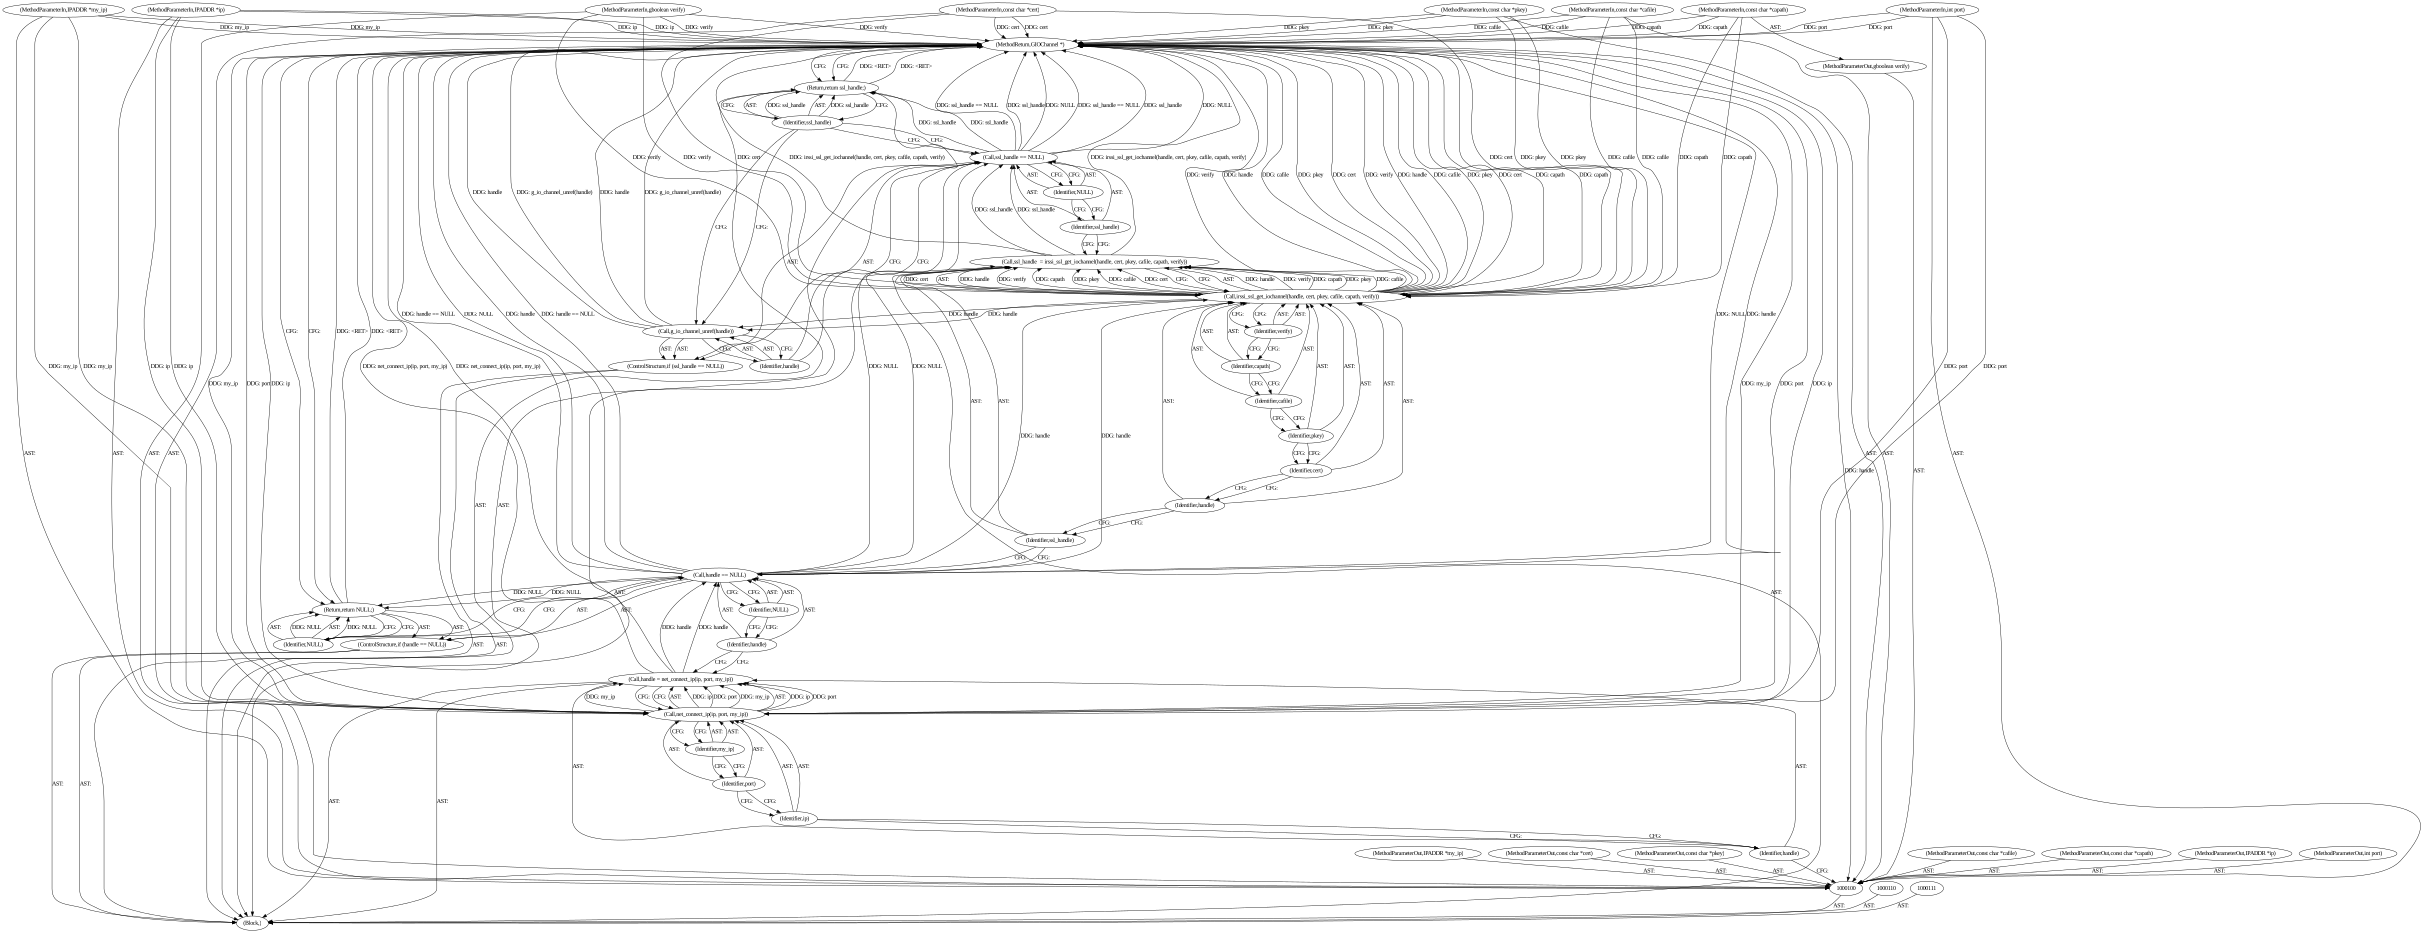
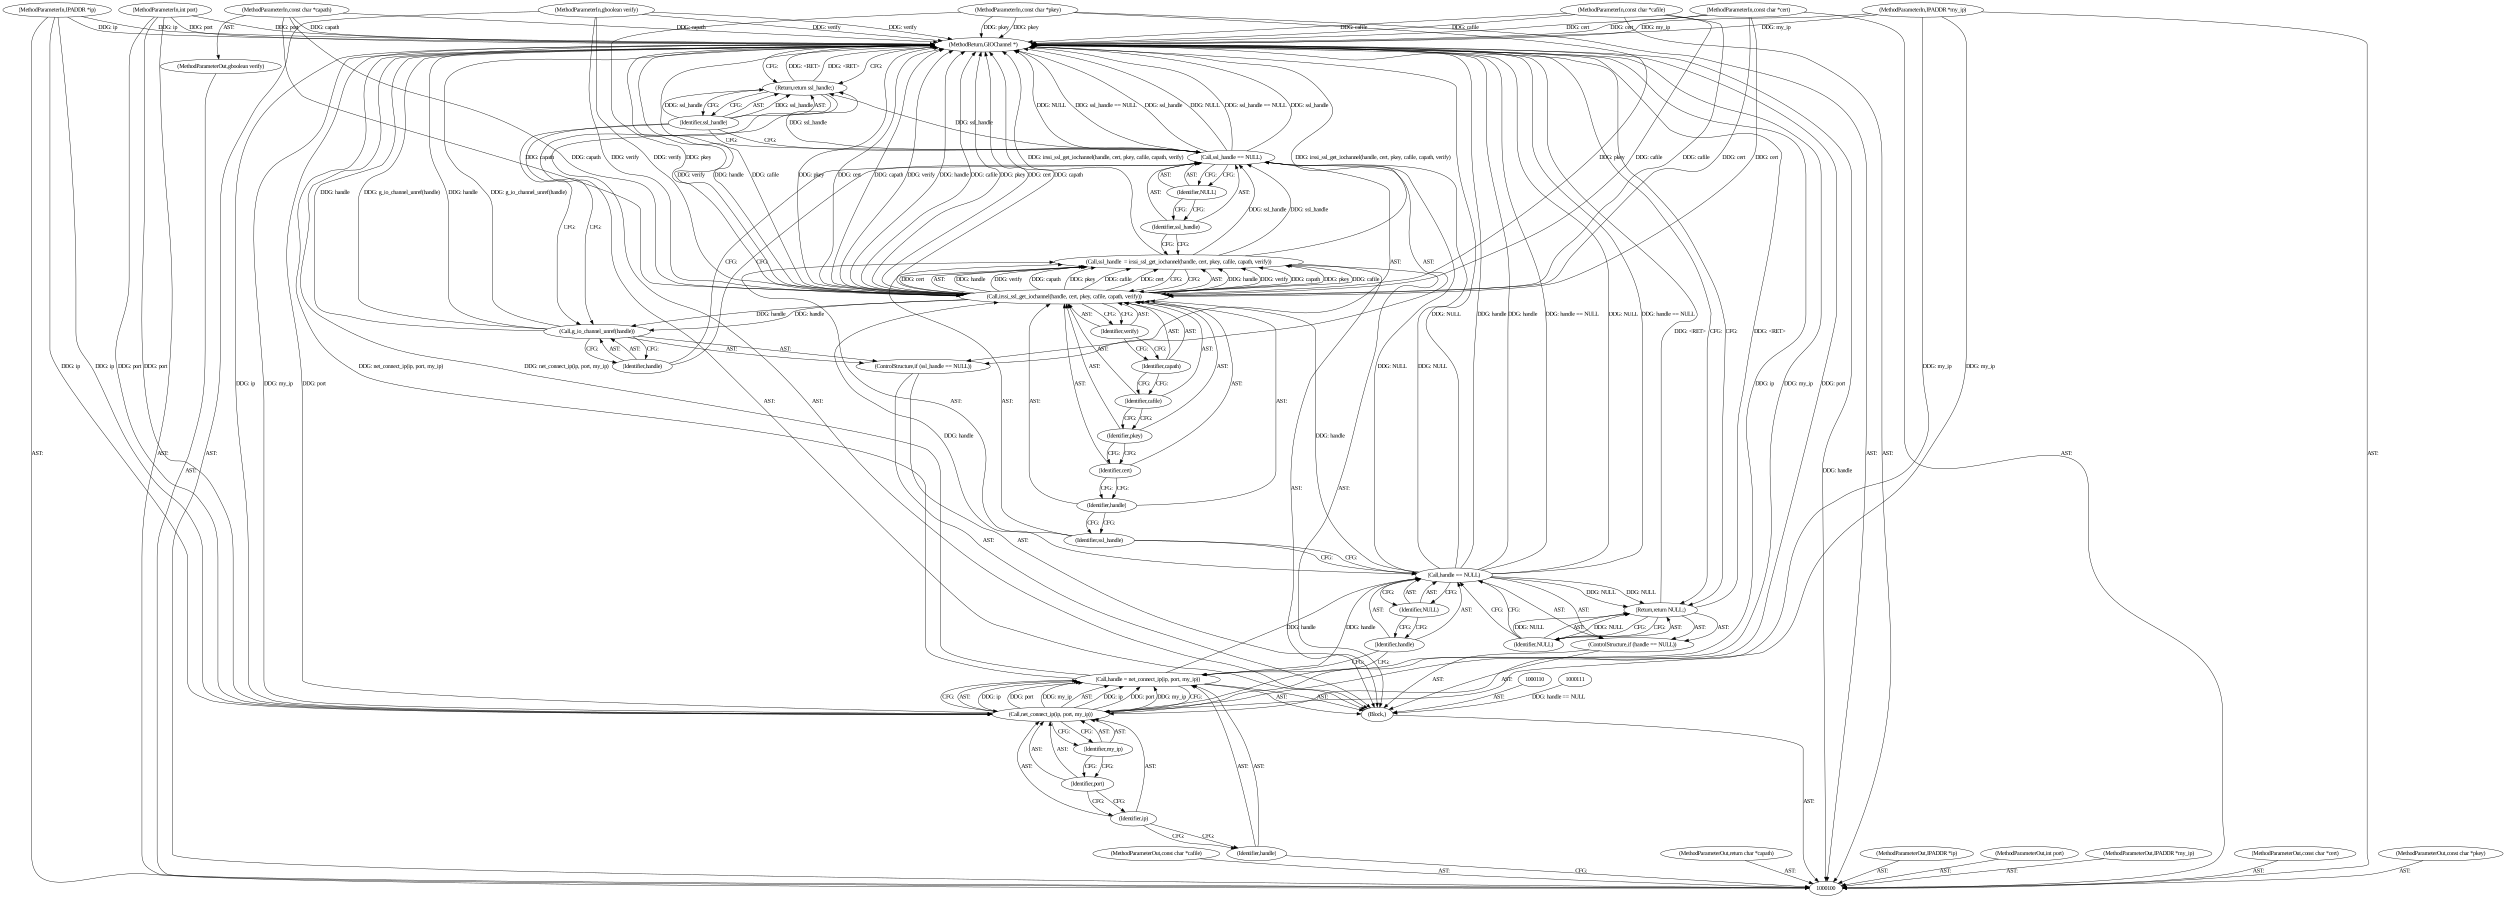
node "(MethodParameterOut,const char *capath)": label "(MethodParameterOut,const char *capath)" -> "(MethodParameterOut,return char *capath)"
edge "1000111" -> "(Block,)": label "AST: " -> "DDG: handle == NULL"
edge "1000100" -> "(Block,)": reversed
